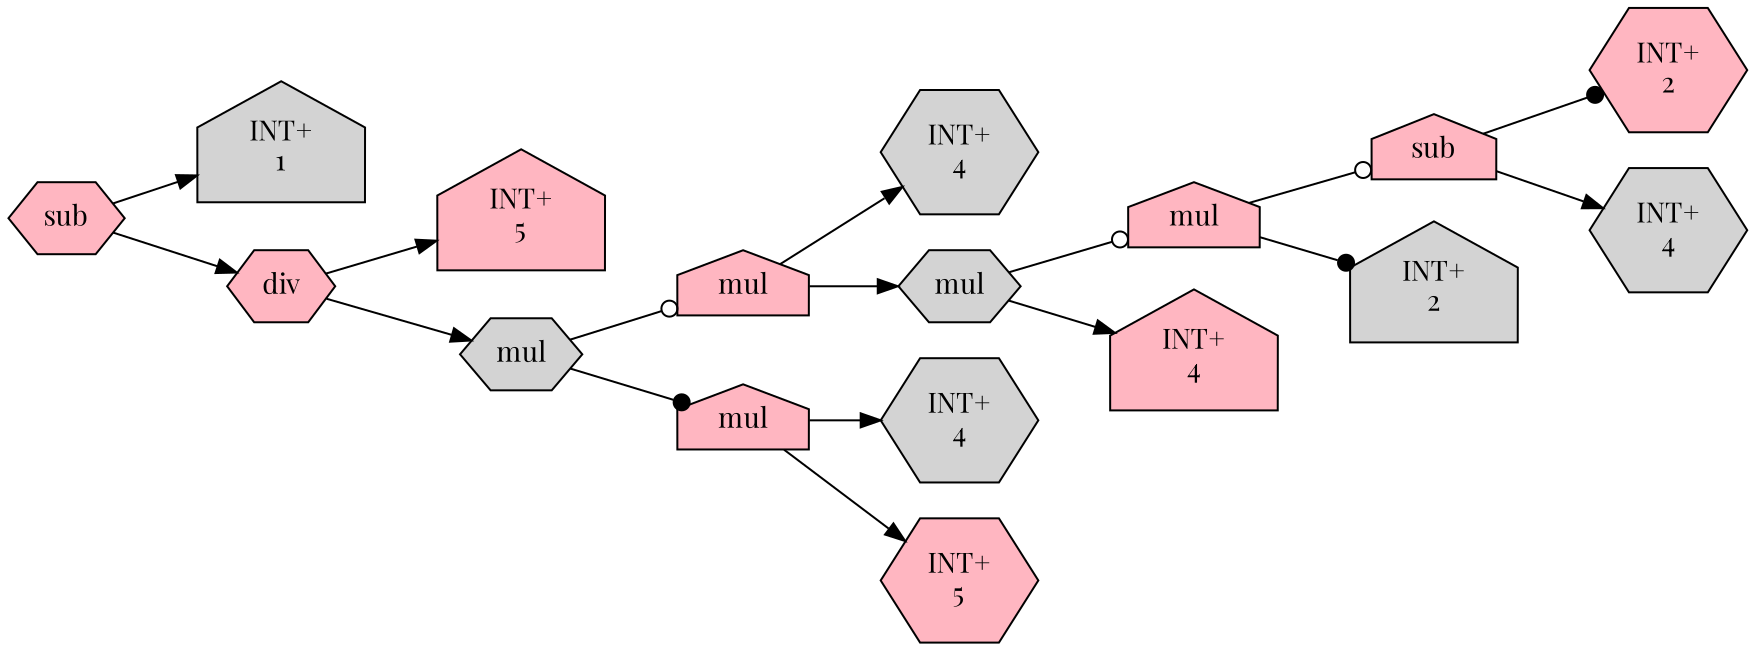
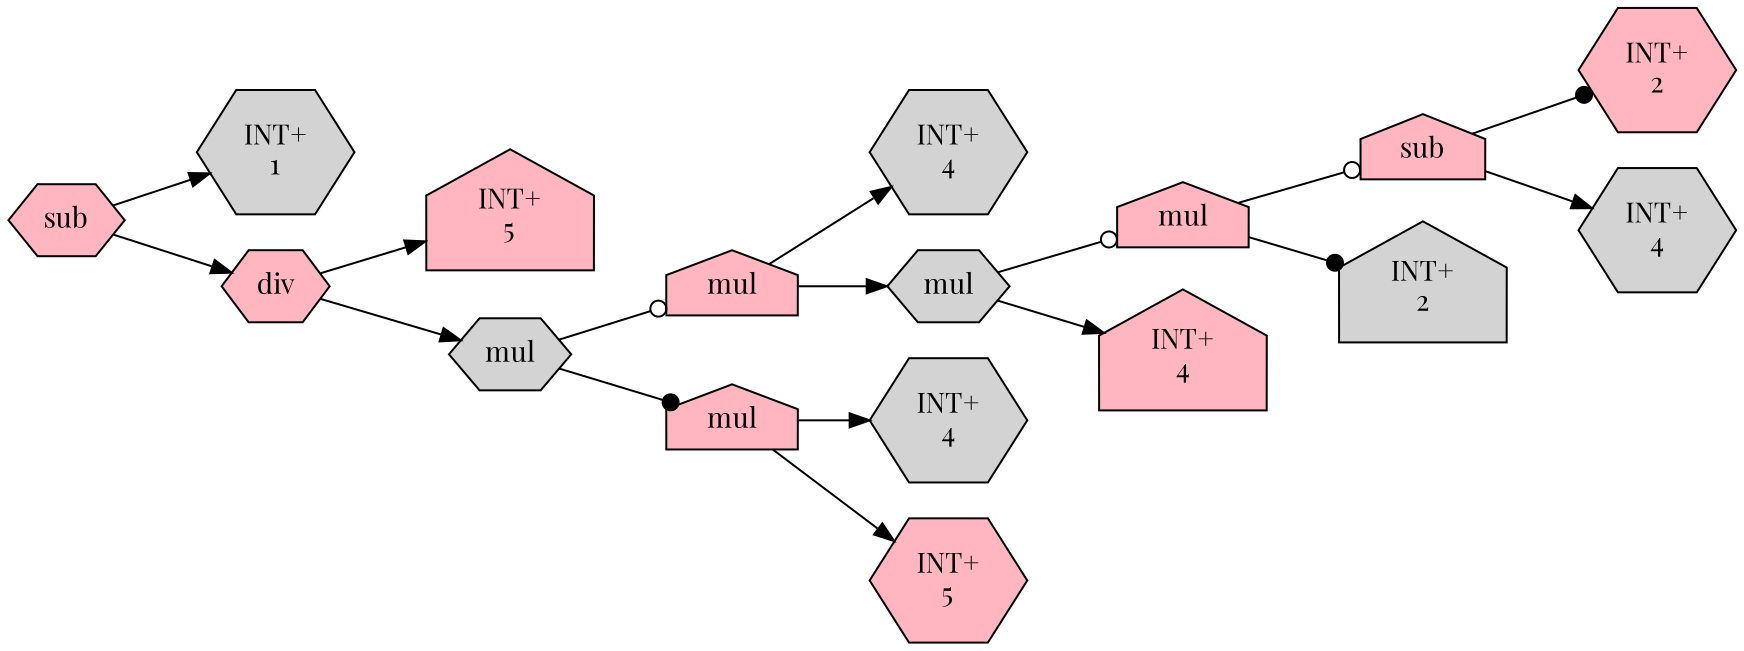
node "INT+ 1": shape house -> hexagon
